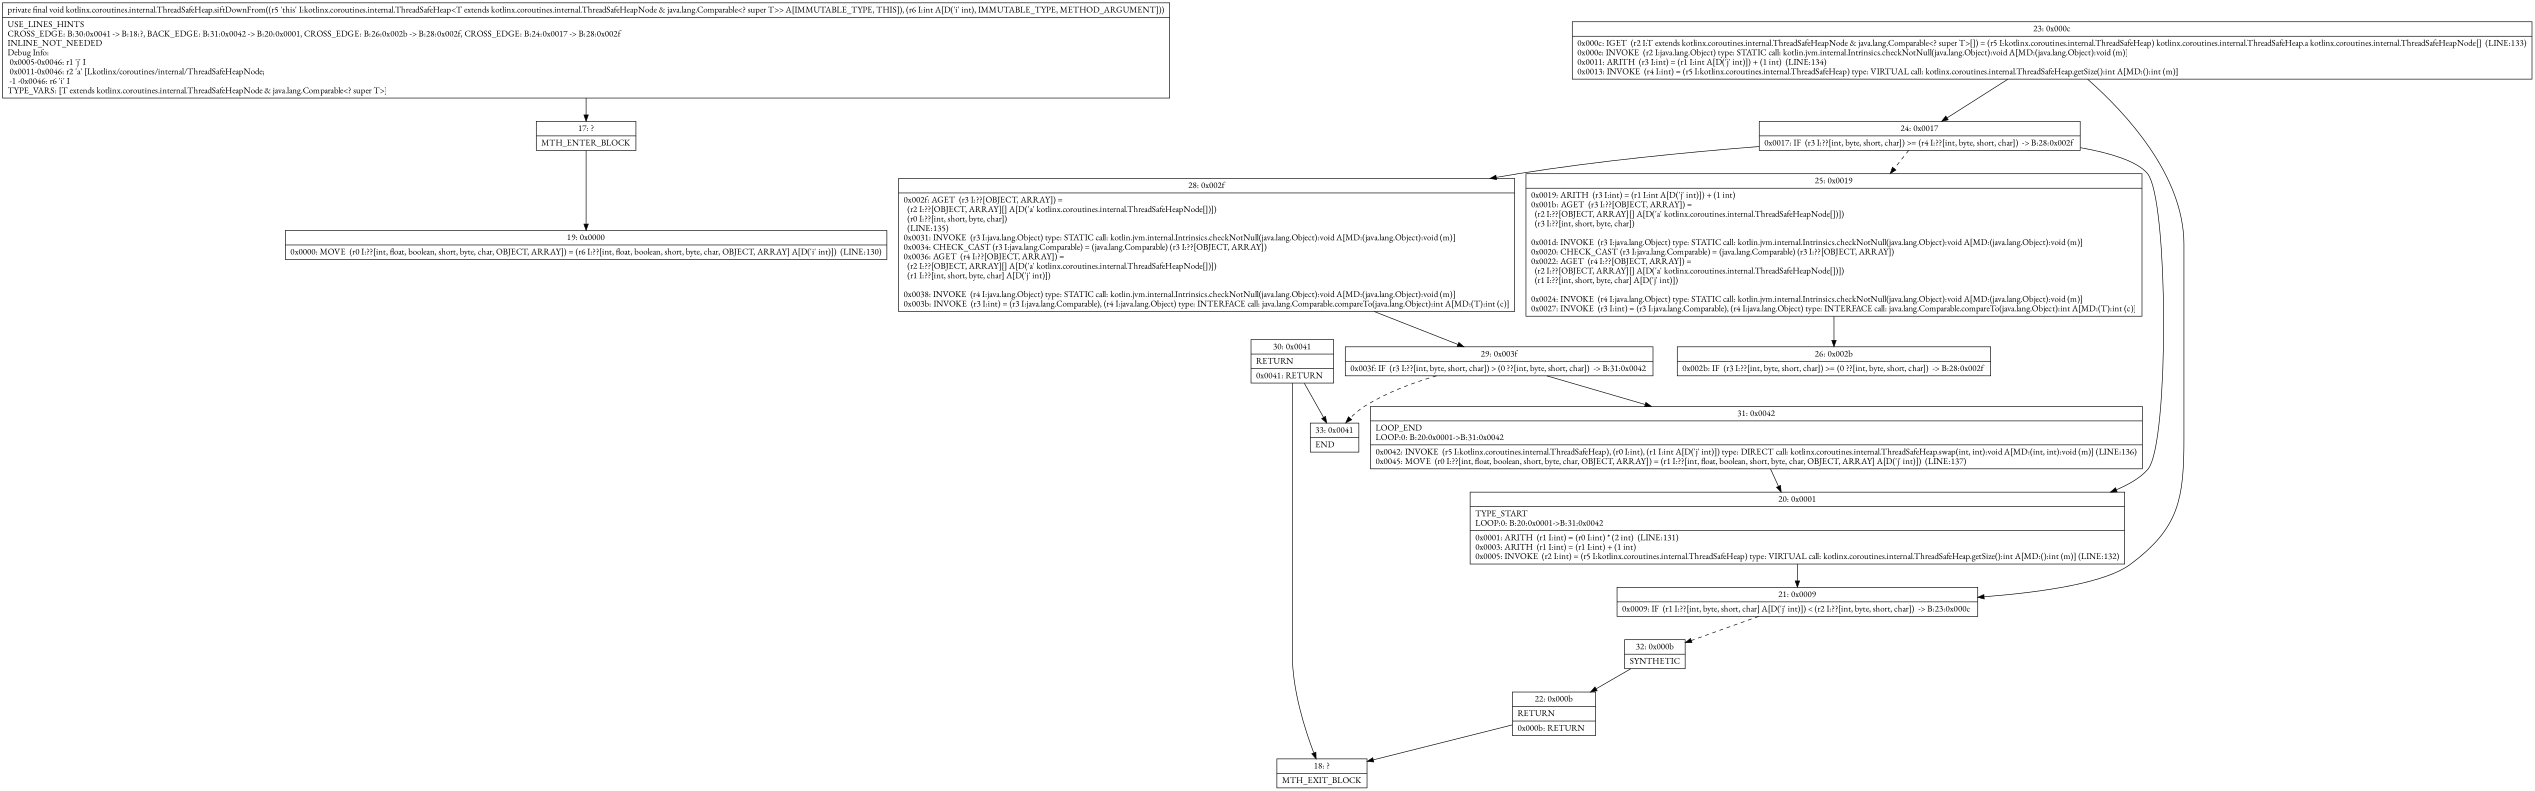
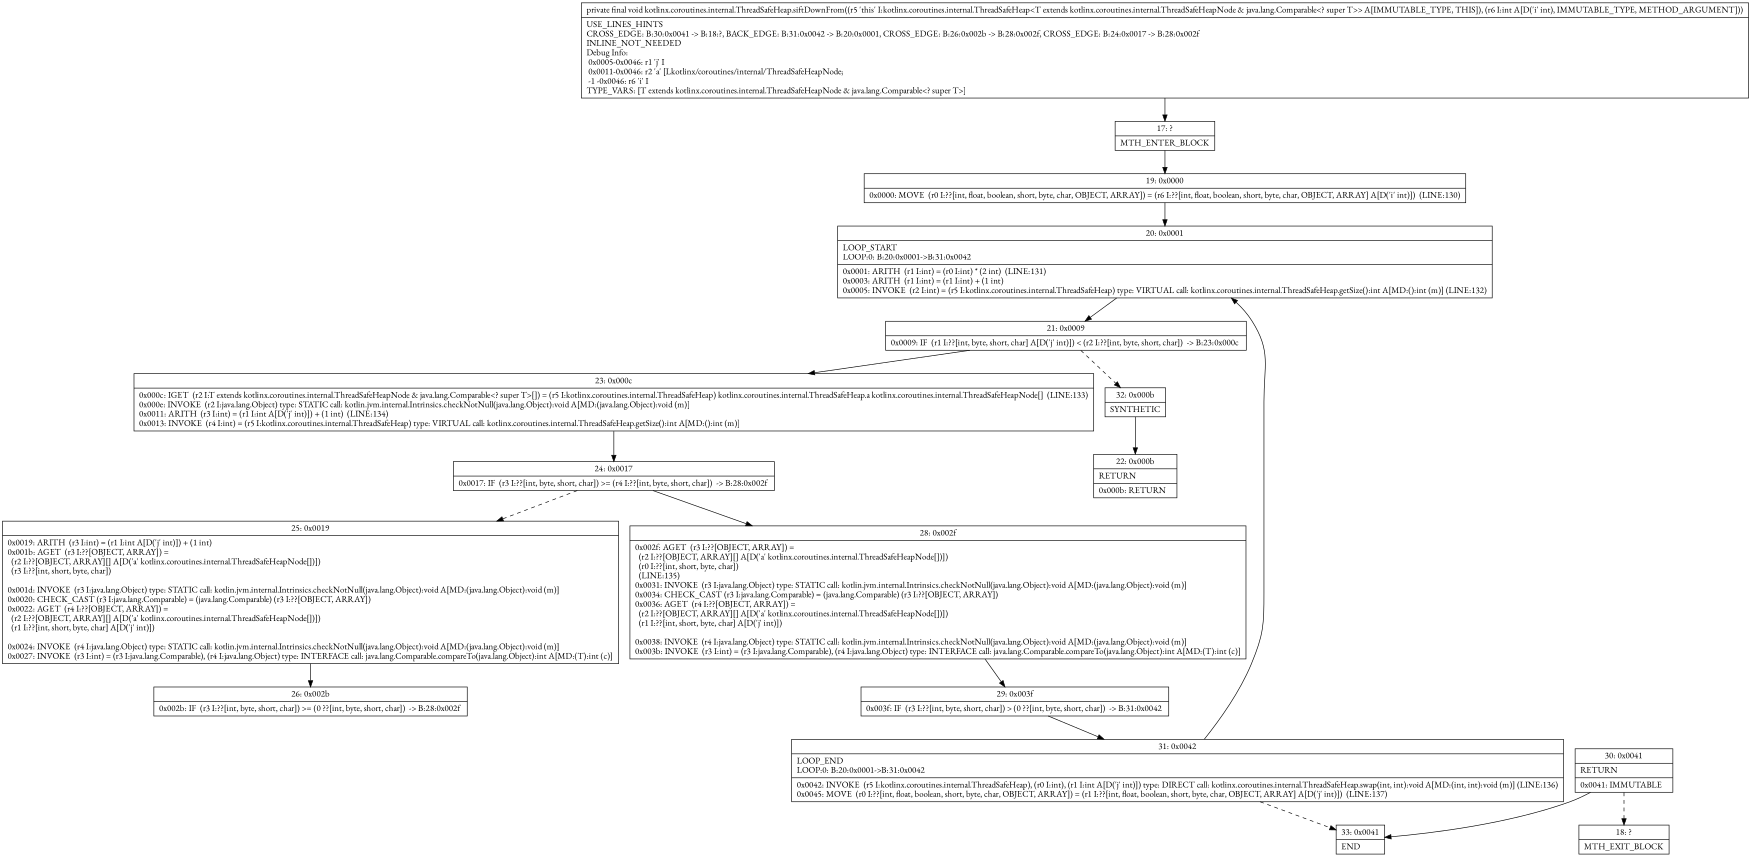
edge "24: 0x0017" -> "20: 0x0001": now "19: 0x0000" -> "20: 0x0001"
node "30: 0x0041": text "0x0041: RETURN" -> "0x0041: IMMUTABLE"
edge "23: 0x000c" -> "21: 0x0009": reversed
edge "29: 0x003f" -> "33: 0x0041": now "31: 0x0042" -> "33: 0x0041"
node "20: 0x0001": text "TYPE_START" -> "LOOP_START"
edge "30: 0x0041" -> "18: ?": style solid -> dashed
edge "22: 0x000b" -> "18: ?": removed
